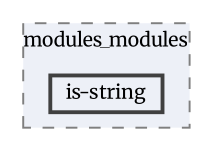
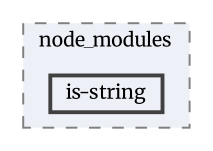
cluster "modules_modules": label "modules_modules" -> "node_modules"
